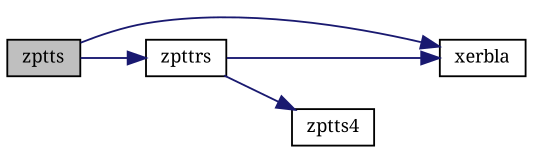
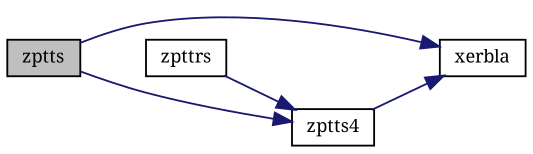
edge "zptts" -> "zpttrs": now "zptts" -> "zptts4"
edge "zpttrs" -> "xerbla": now "zptts4" -> "xerbla"
